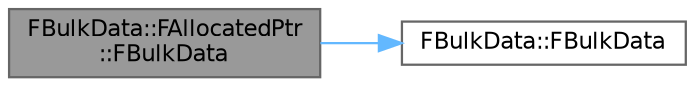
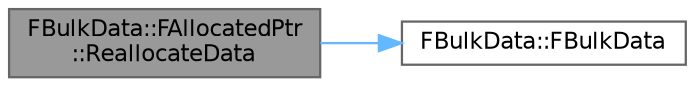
node "FBulkData::FAllocatedPtr ::FBulkData": label "FBulkData::FAllocatedPtr ::FBulkData" -> "FBulkData::FAllocatedPtr ::ReallocateData"
